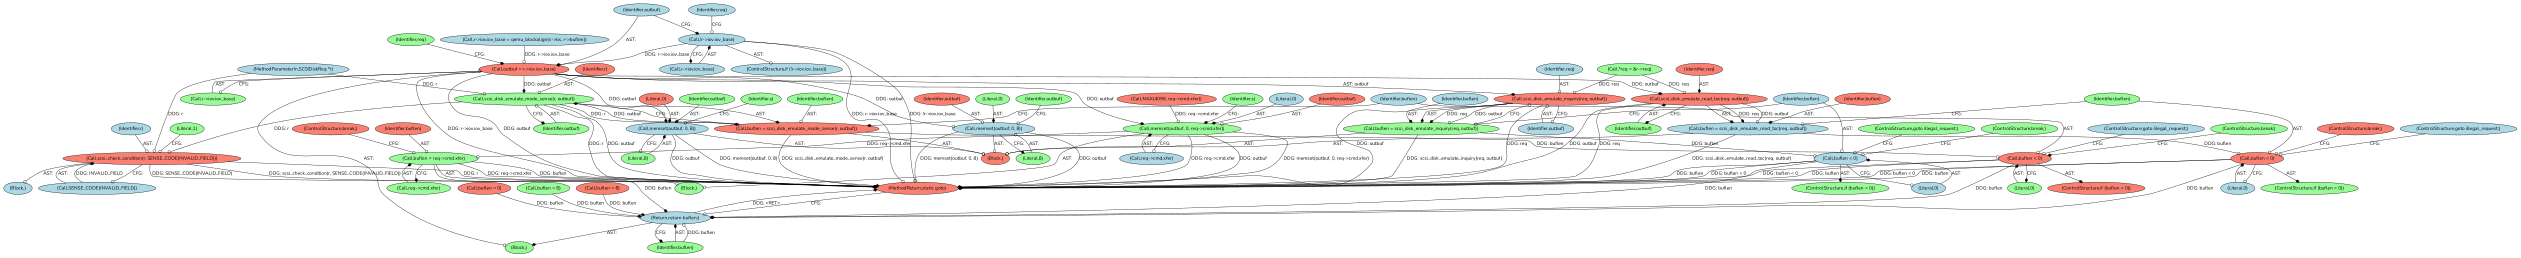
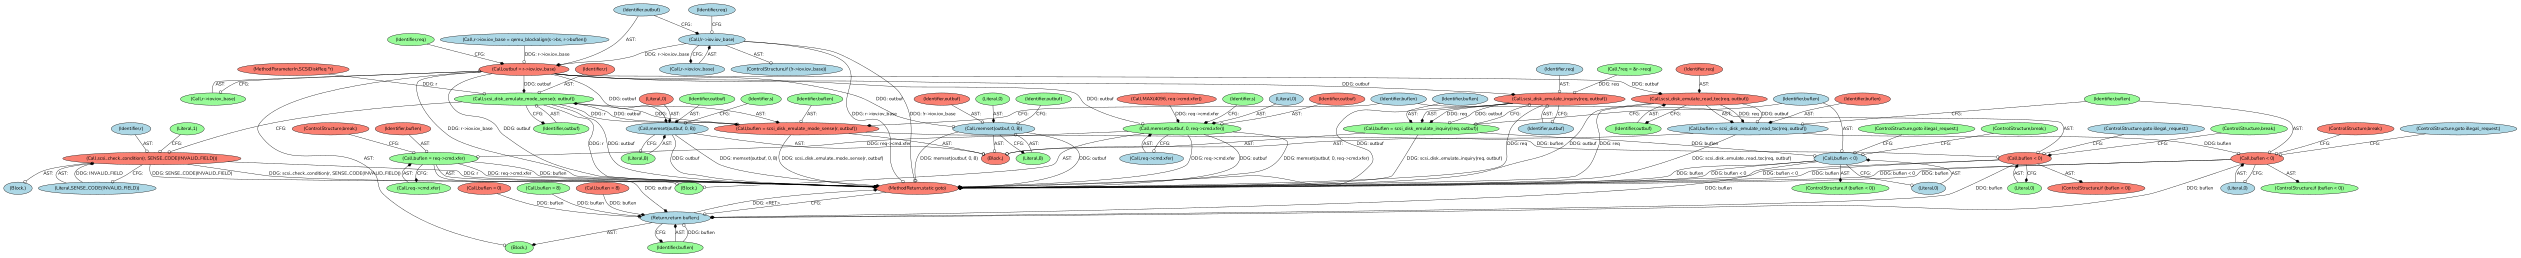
node "(MethodParameterIn,SCSIDiskReq *r)": fillcolor lightblue -> salmon
edge "(Call,outbuf = r->iov.iov_base)" -> "(Call,memset(outbuf, 0, req->cmd.xfer))": arrowhead diamond -> odot
edge "(Call,outbuf = r->iov.iov_base)" -> "(Call,scsi_disk_emulate_inquiry(req, outbuf))": label "AST: outbuf" -> "DDG: outbuf"
edge "(Call,*req = &r->req)" -> "(Call,scsi_disk_emulate_read_toc(req, outbuf))": removed, label "DDG: req"
edge "(MethodParameterIn,SCSIDiskReq *r)" -> "(Call,scsi_check_condition(r, SENSE_CODE(INVALID_FIELD)))": removed, label "DDG: r"
edge "(Call,MAX(4096, req->cmd.xfer))" -> "(Call,memset(outbuf, 0, req->cmd.xfer))": arrowhead odot -> diamond
edge "(Call,buflen = scsi_disk_emulate_mode_sense(r, outbuf))" -> "(Call,scsi_disk_emulate_mode_sense(r, outbuf))": label "CFG: " -> "DDG: "
edge "(Call,scsi_disk_emulate_mode_sense(r, outbuf))" -> "(Call,scsi_check_condition(r, SENSE_CODE(INVALID_FIELD)))": label "DDG: r" -> "CFG: "
node "(Call,SENSE_CODE(INVALID_FIELD))": label "(Call,SENSE_CODE(INVALID_FIELD))" -> "(Literal,SENSE_CODE(INVALID_FIELD))"
edge "(Call,buflen = req->cmd.xfer)" -> "(Return,return buflen;)": label "DDG: buflen" -> "DDG: outbuf"
